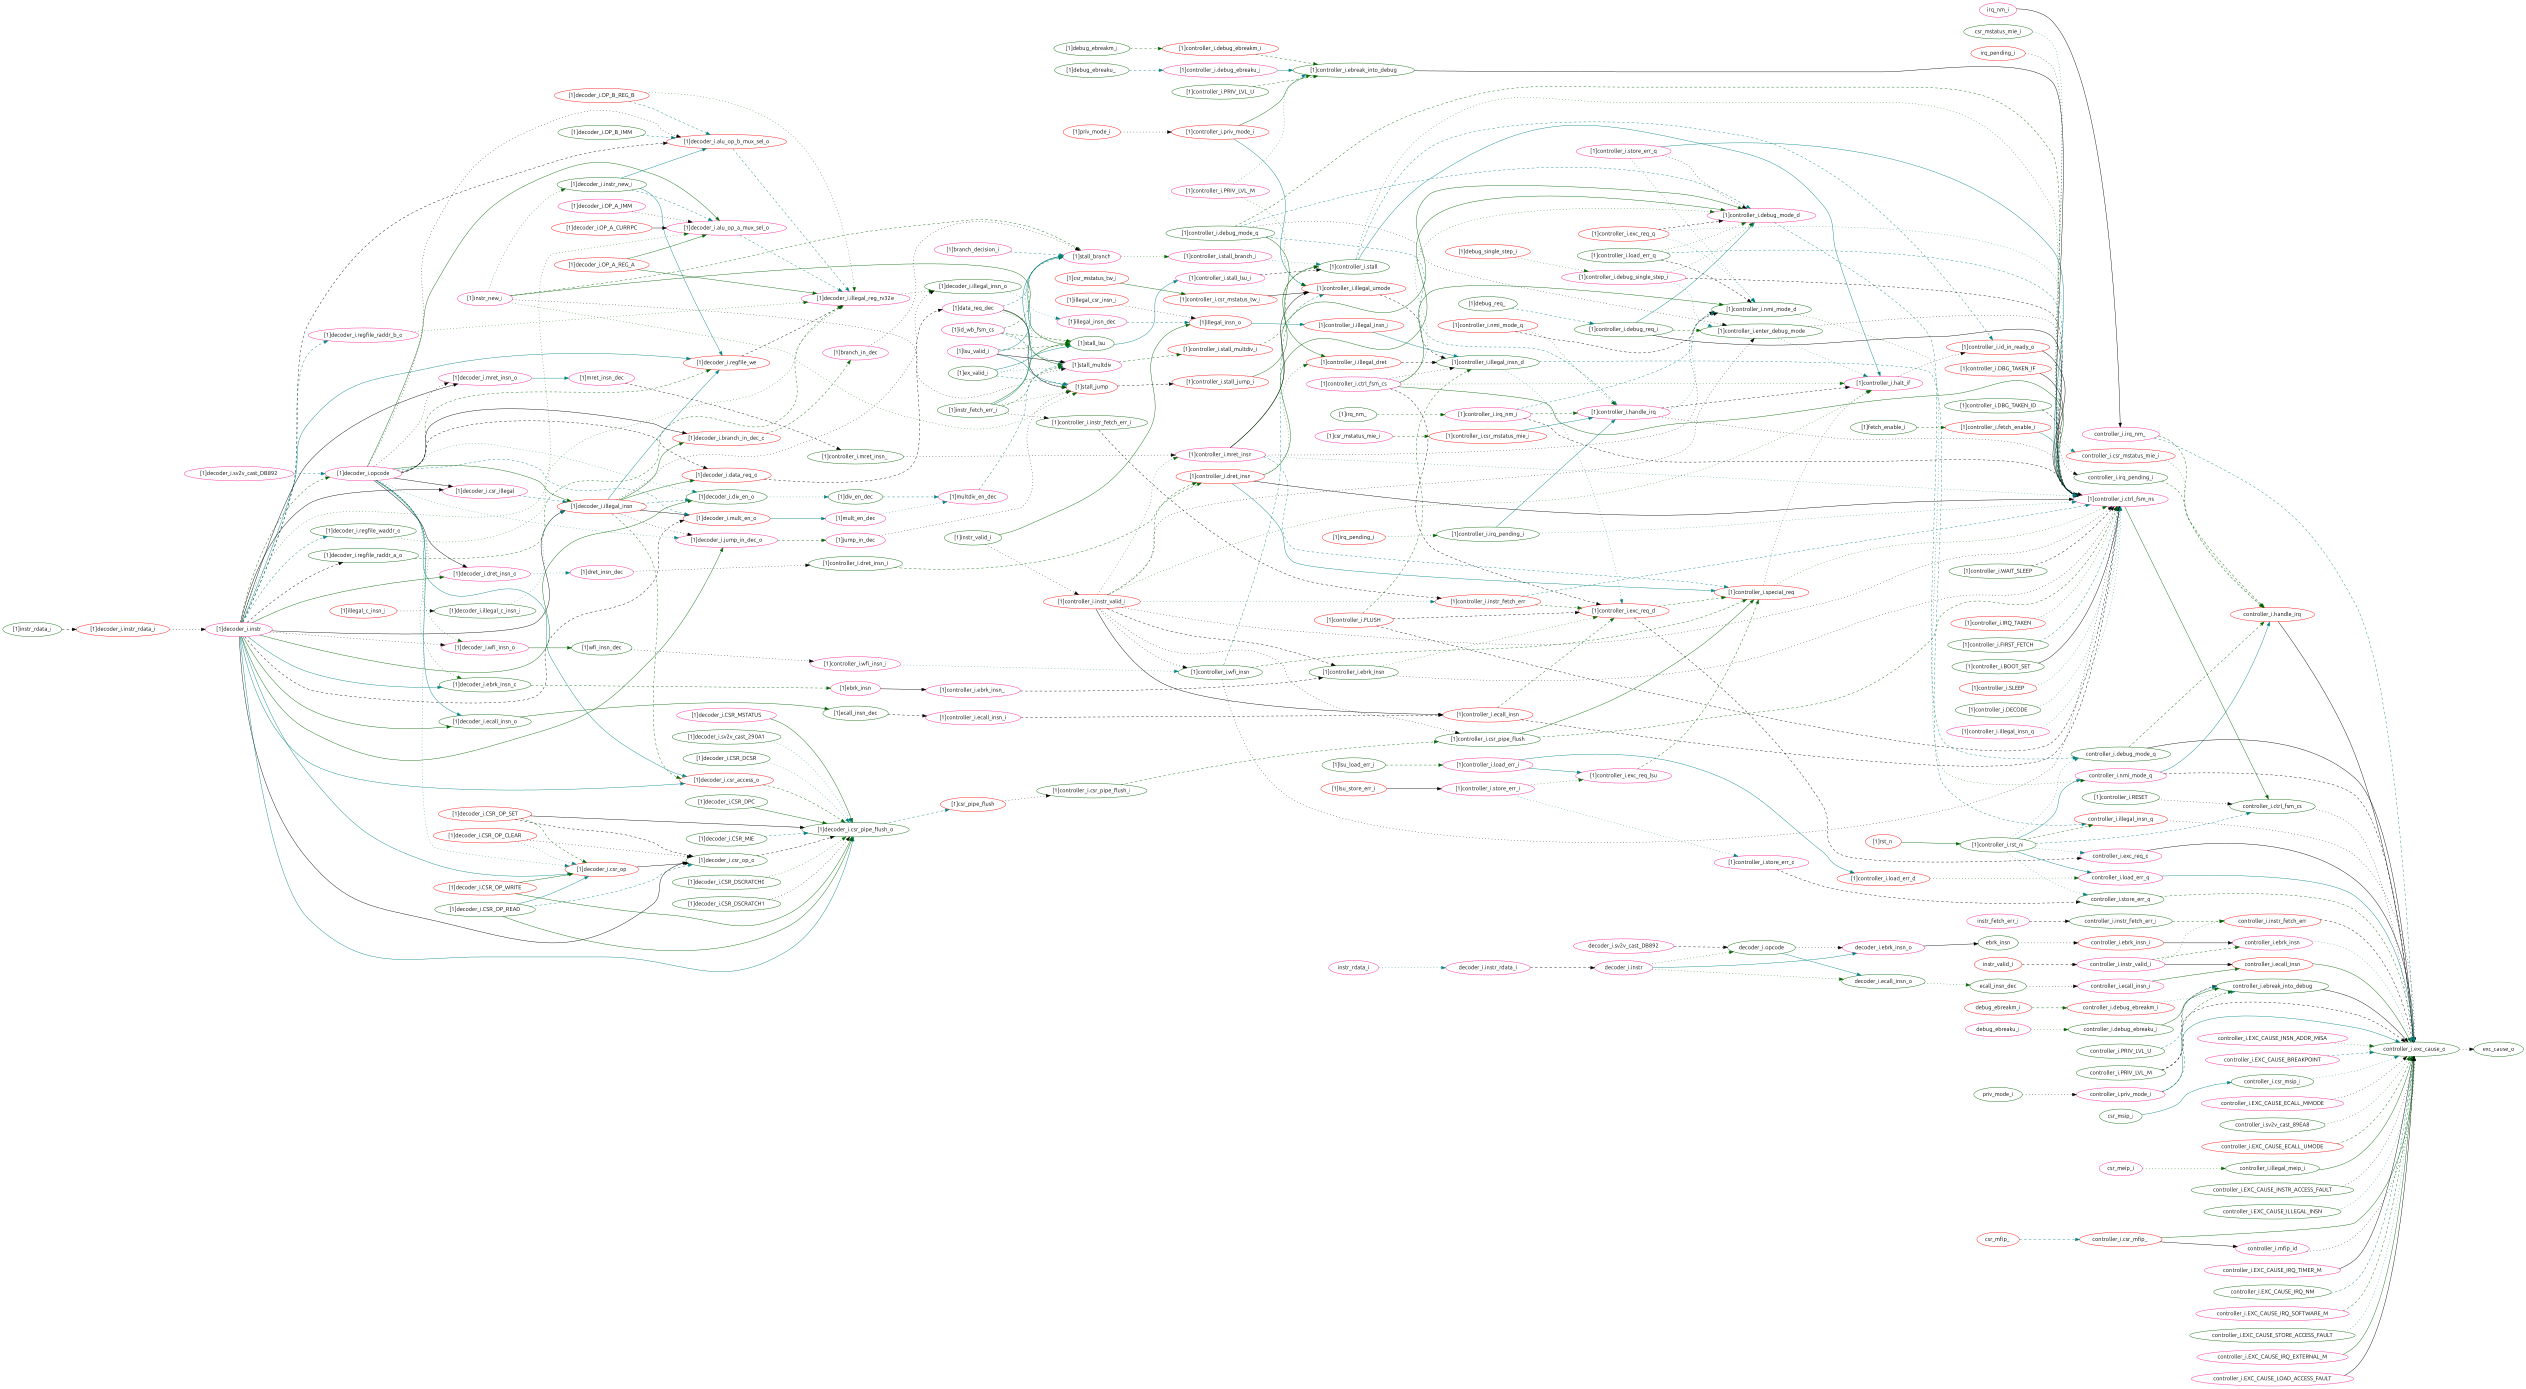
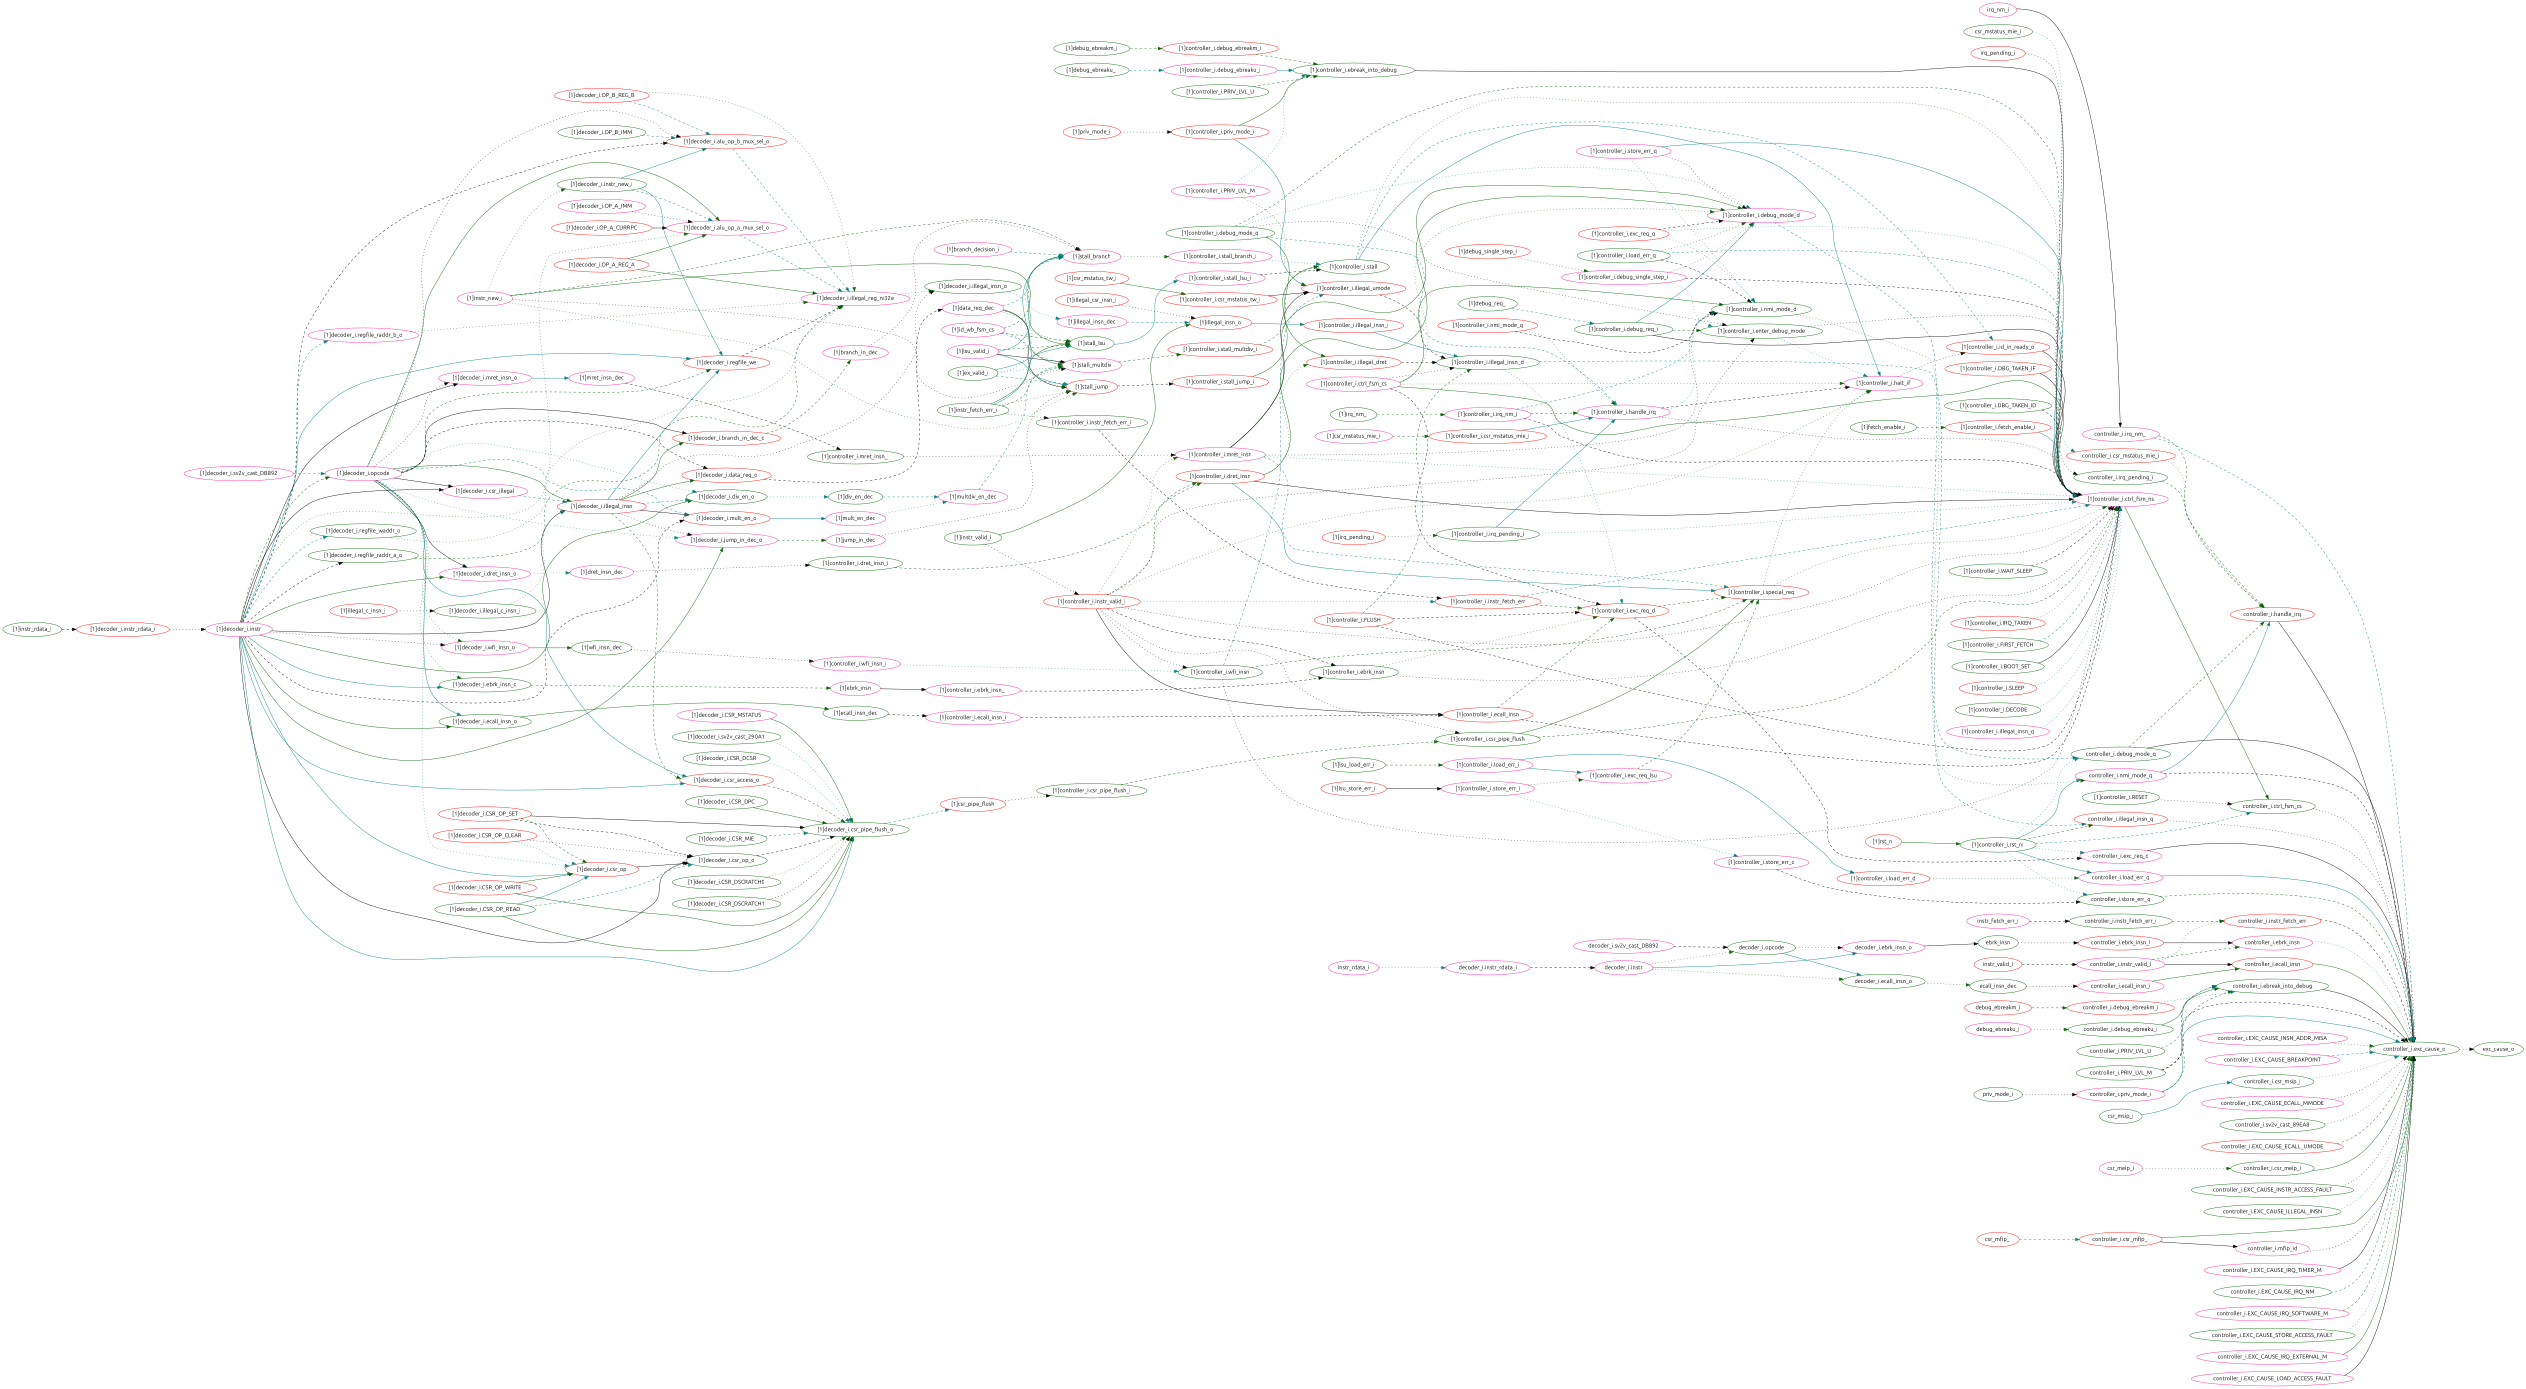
edge "[1]controller_i.debug_mode_q" -> "[1]controller_i.debug_mode_d": style dashed -> dotted
node "controller_i.illegal_meip_i": label "controller_i.illegal_meip_i" -> "controller_i.csr_meip_i"
